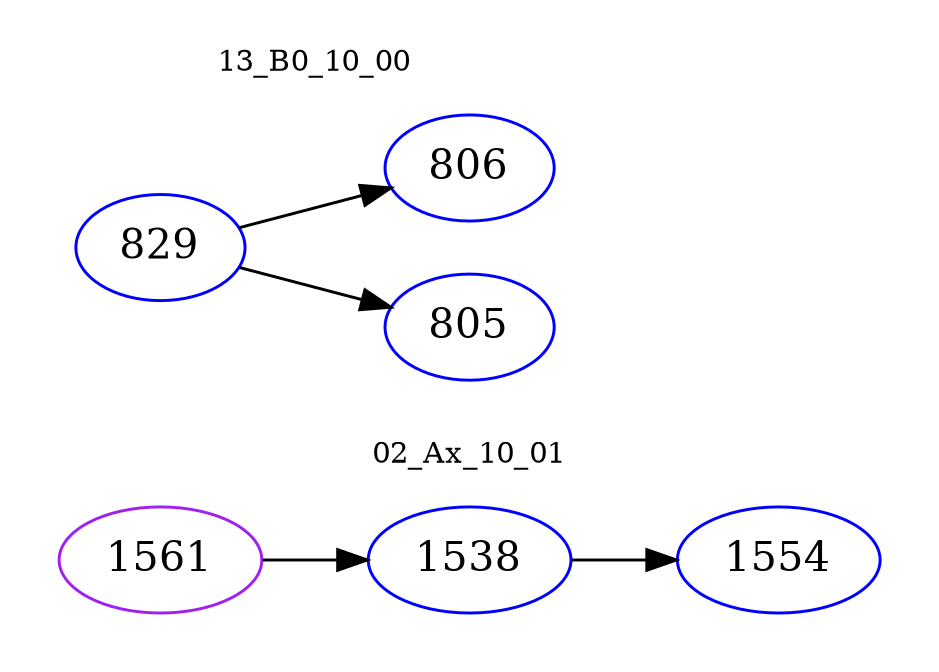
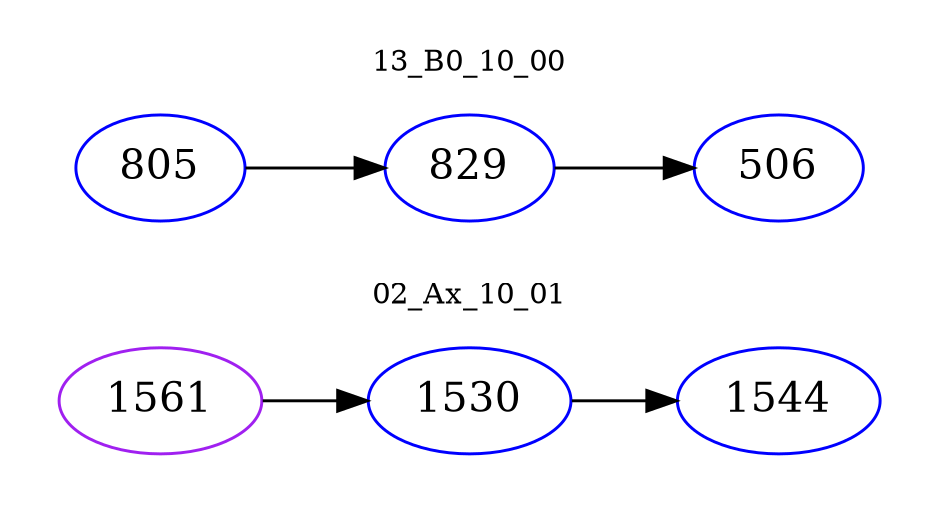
node "806": label "806" -> "506"
edge "829" -> "805": reversed
node "1538": label "1538" -> "1530"
node "1554": label "1554" -> "1544"
